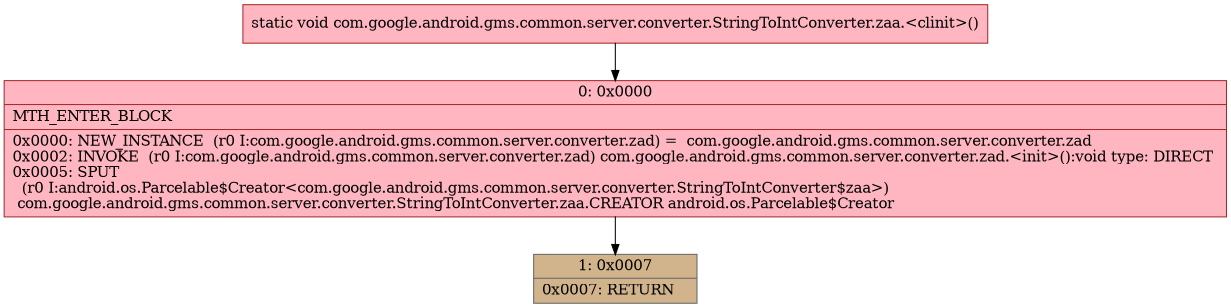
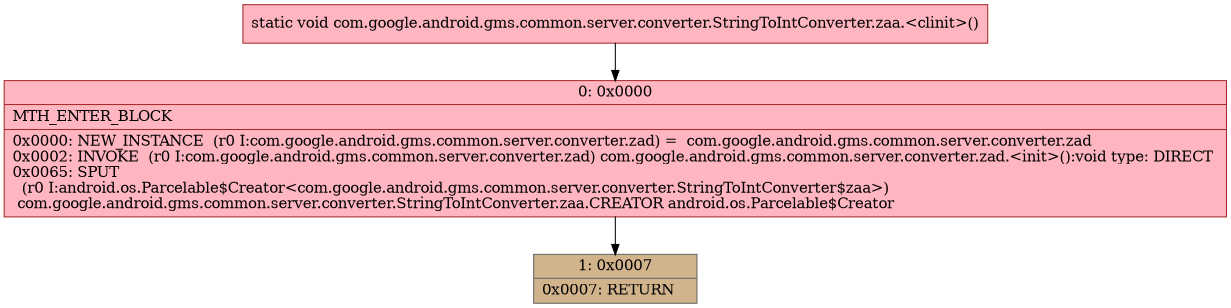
node "0: 0x0000": text "0x0005: SPUT" -> "0x0065: SPUT"
